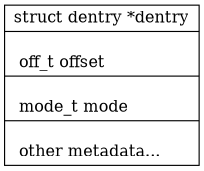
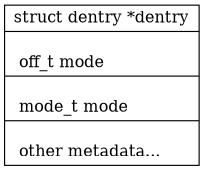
node "struct dentry *dentry": text "off_t offset" -> "off_t mode"
